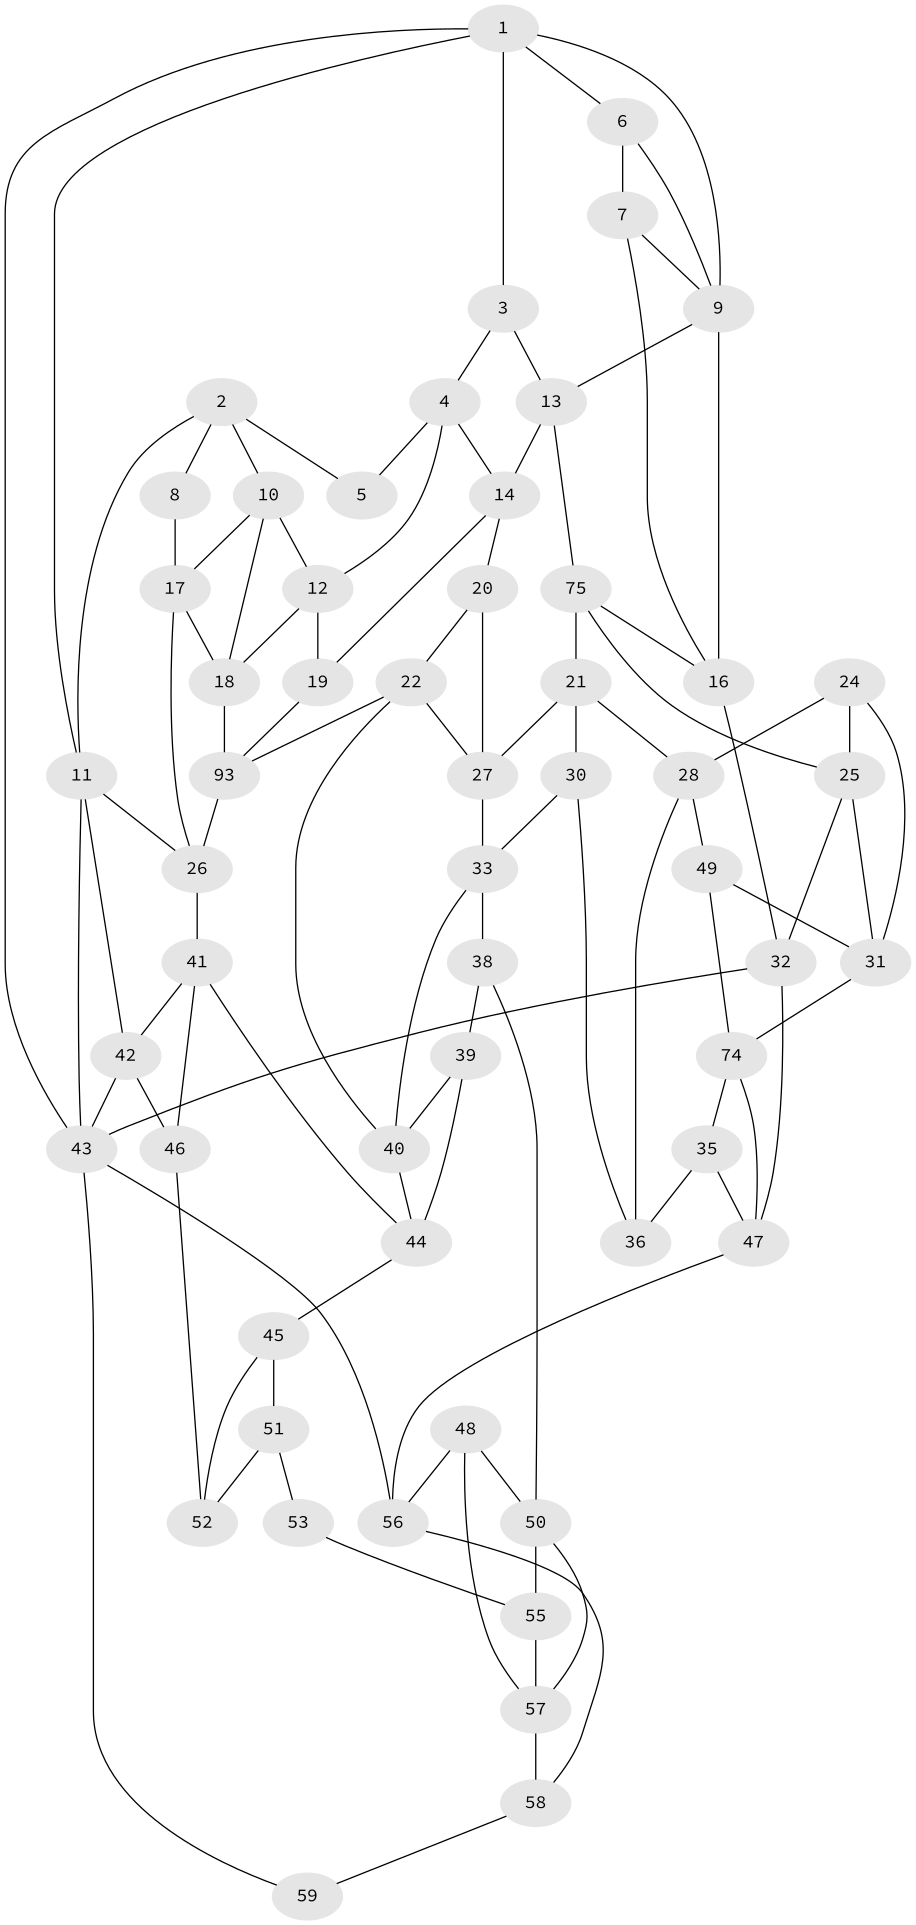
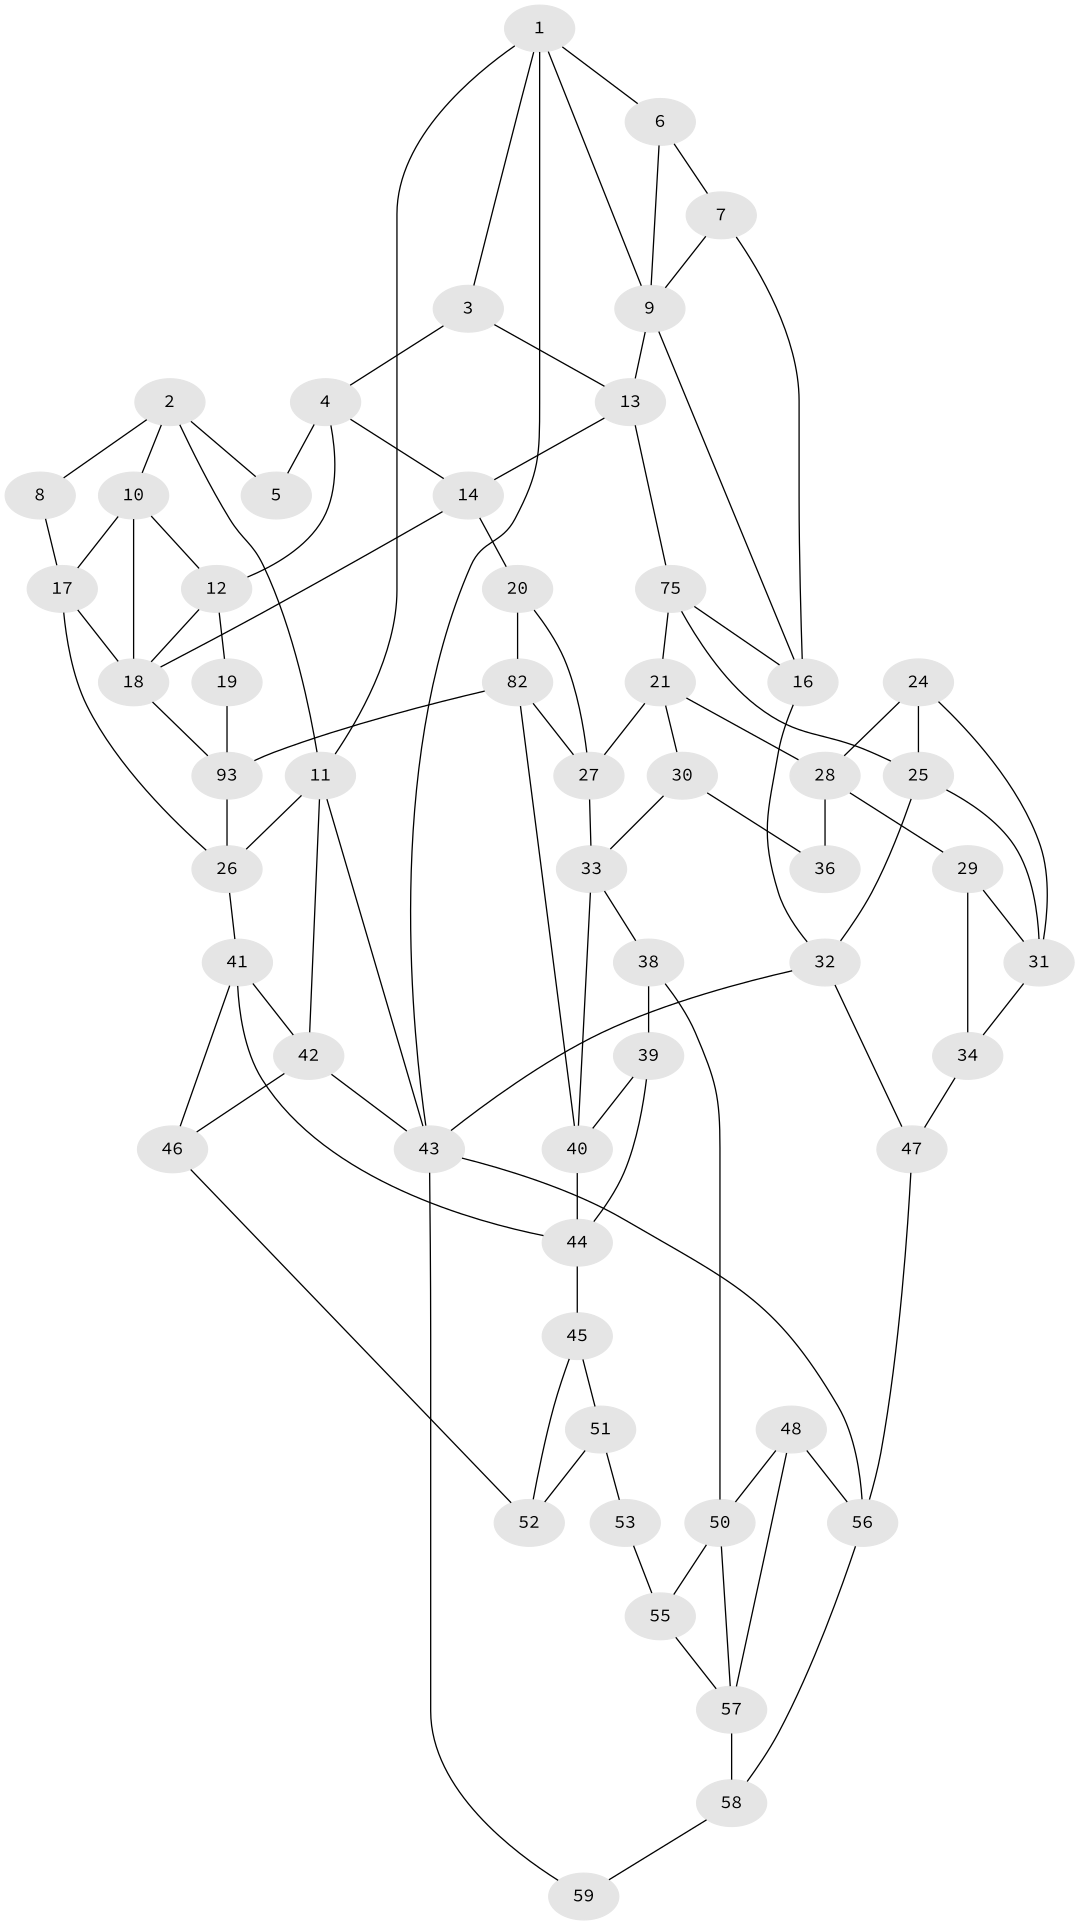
edge "14" -- "19": now "14" -- "18"
node "22": label "22" -> "82"
node "49": label "49" -> "29"
node "74": label "74" -> "34"
node "35": removed
